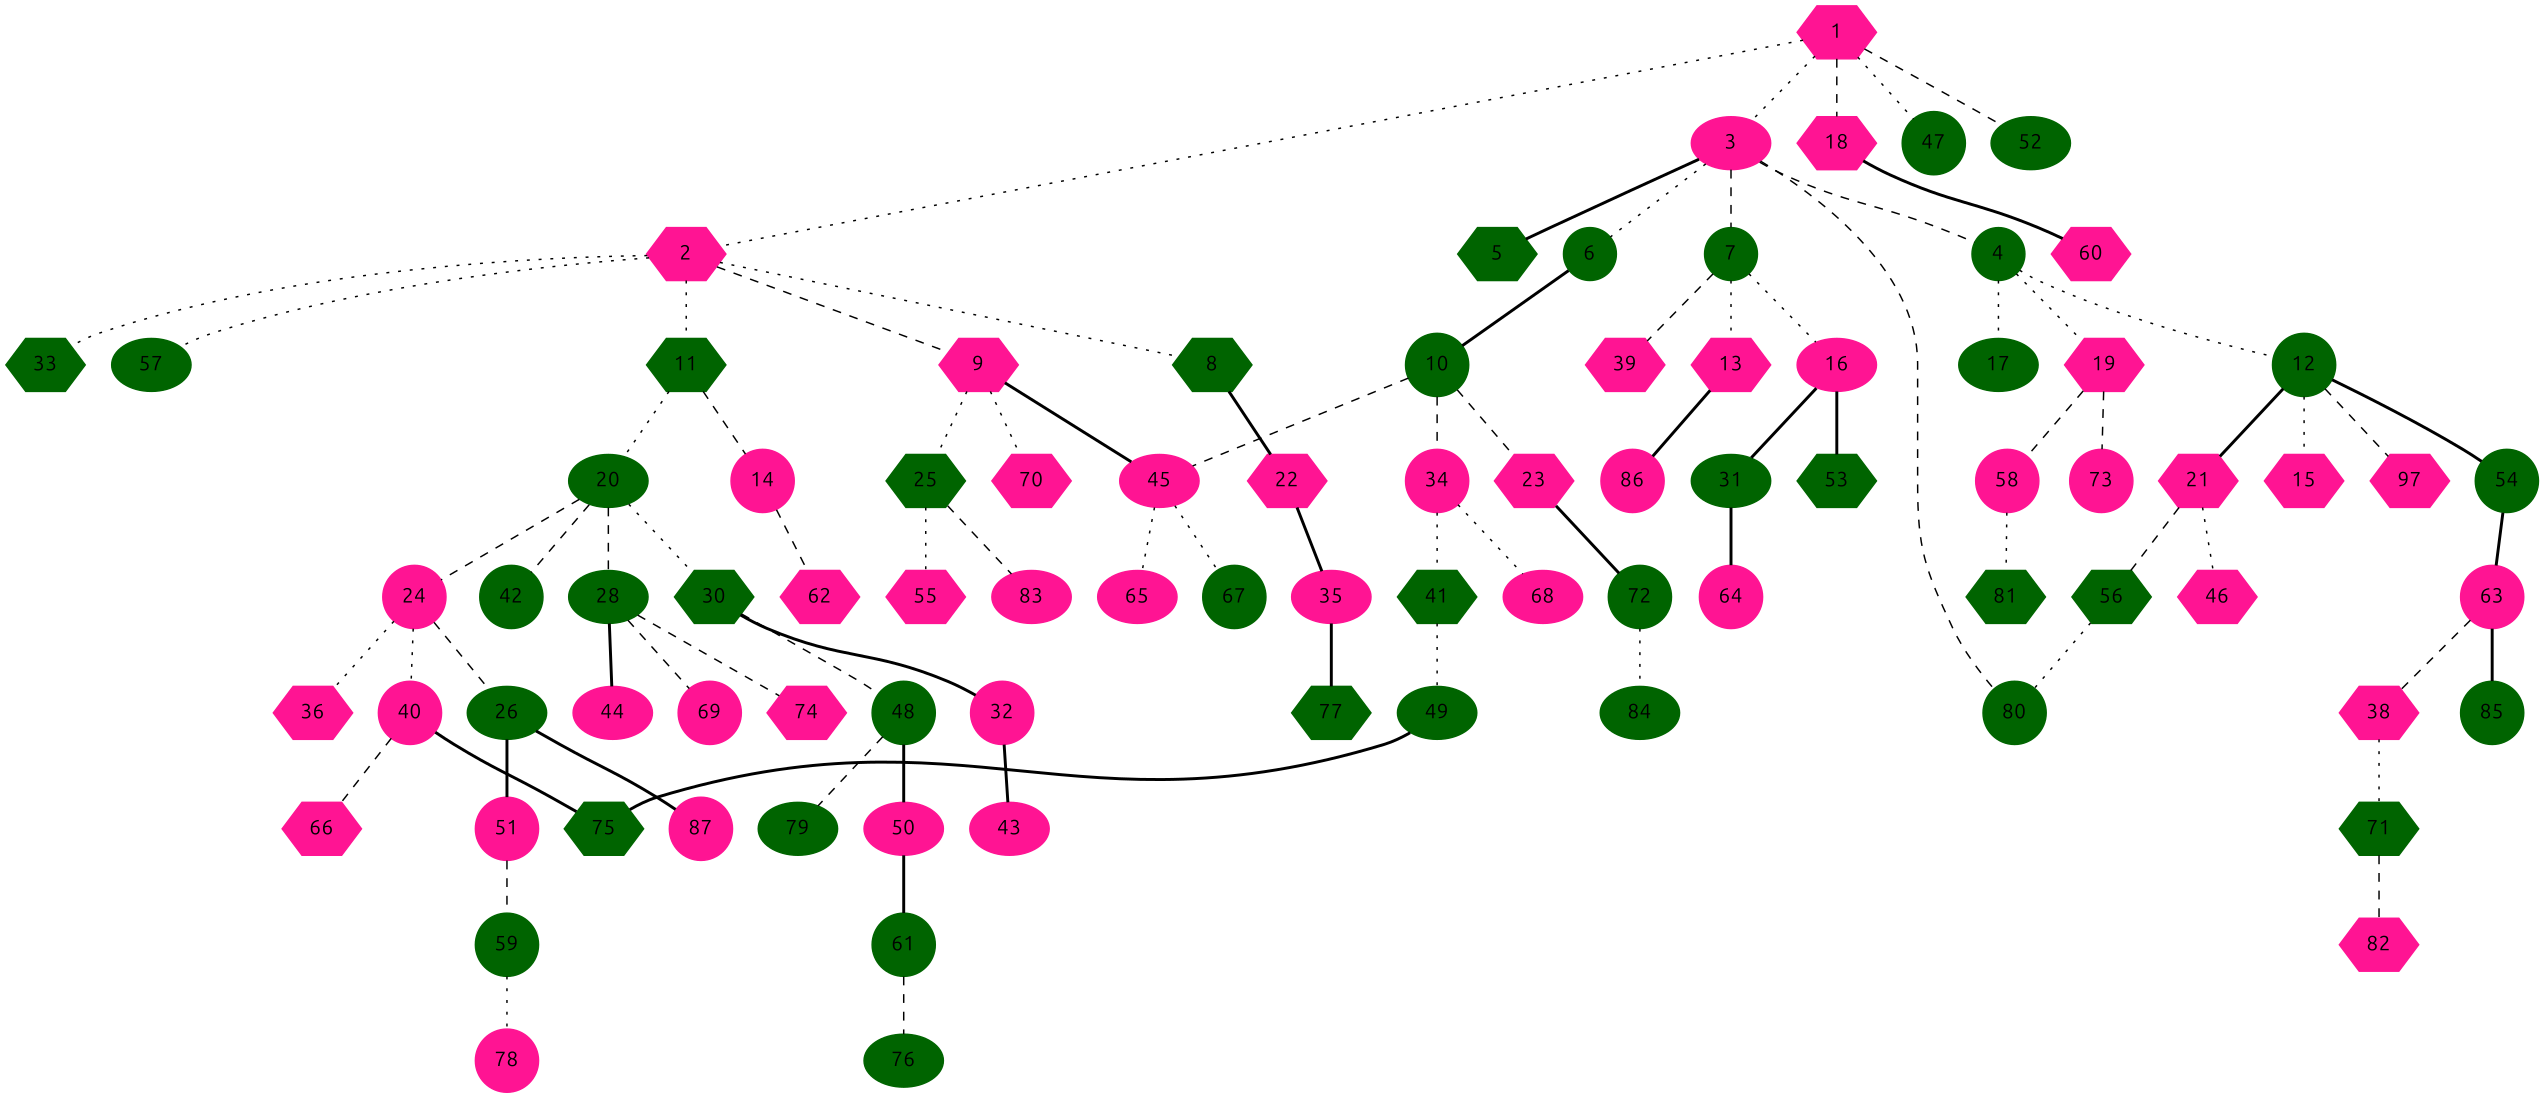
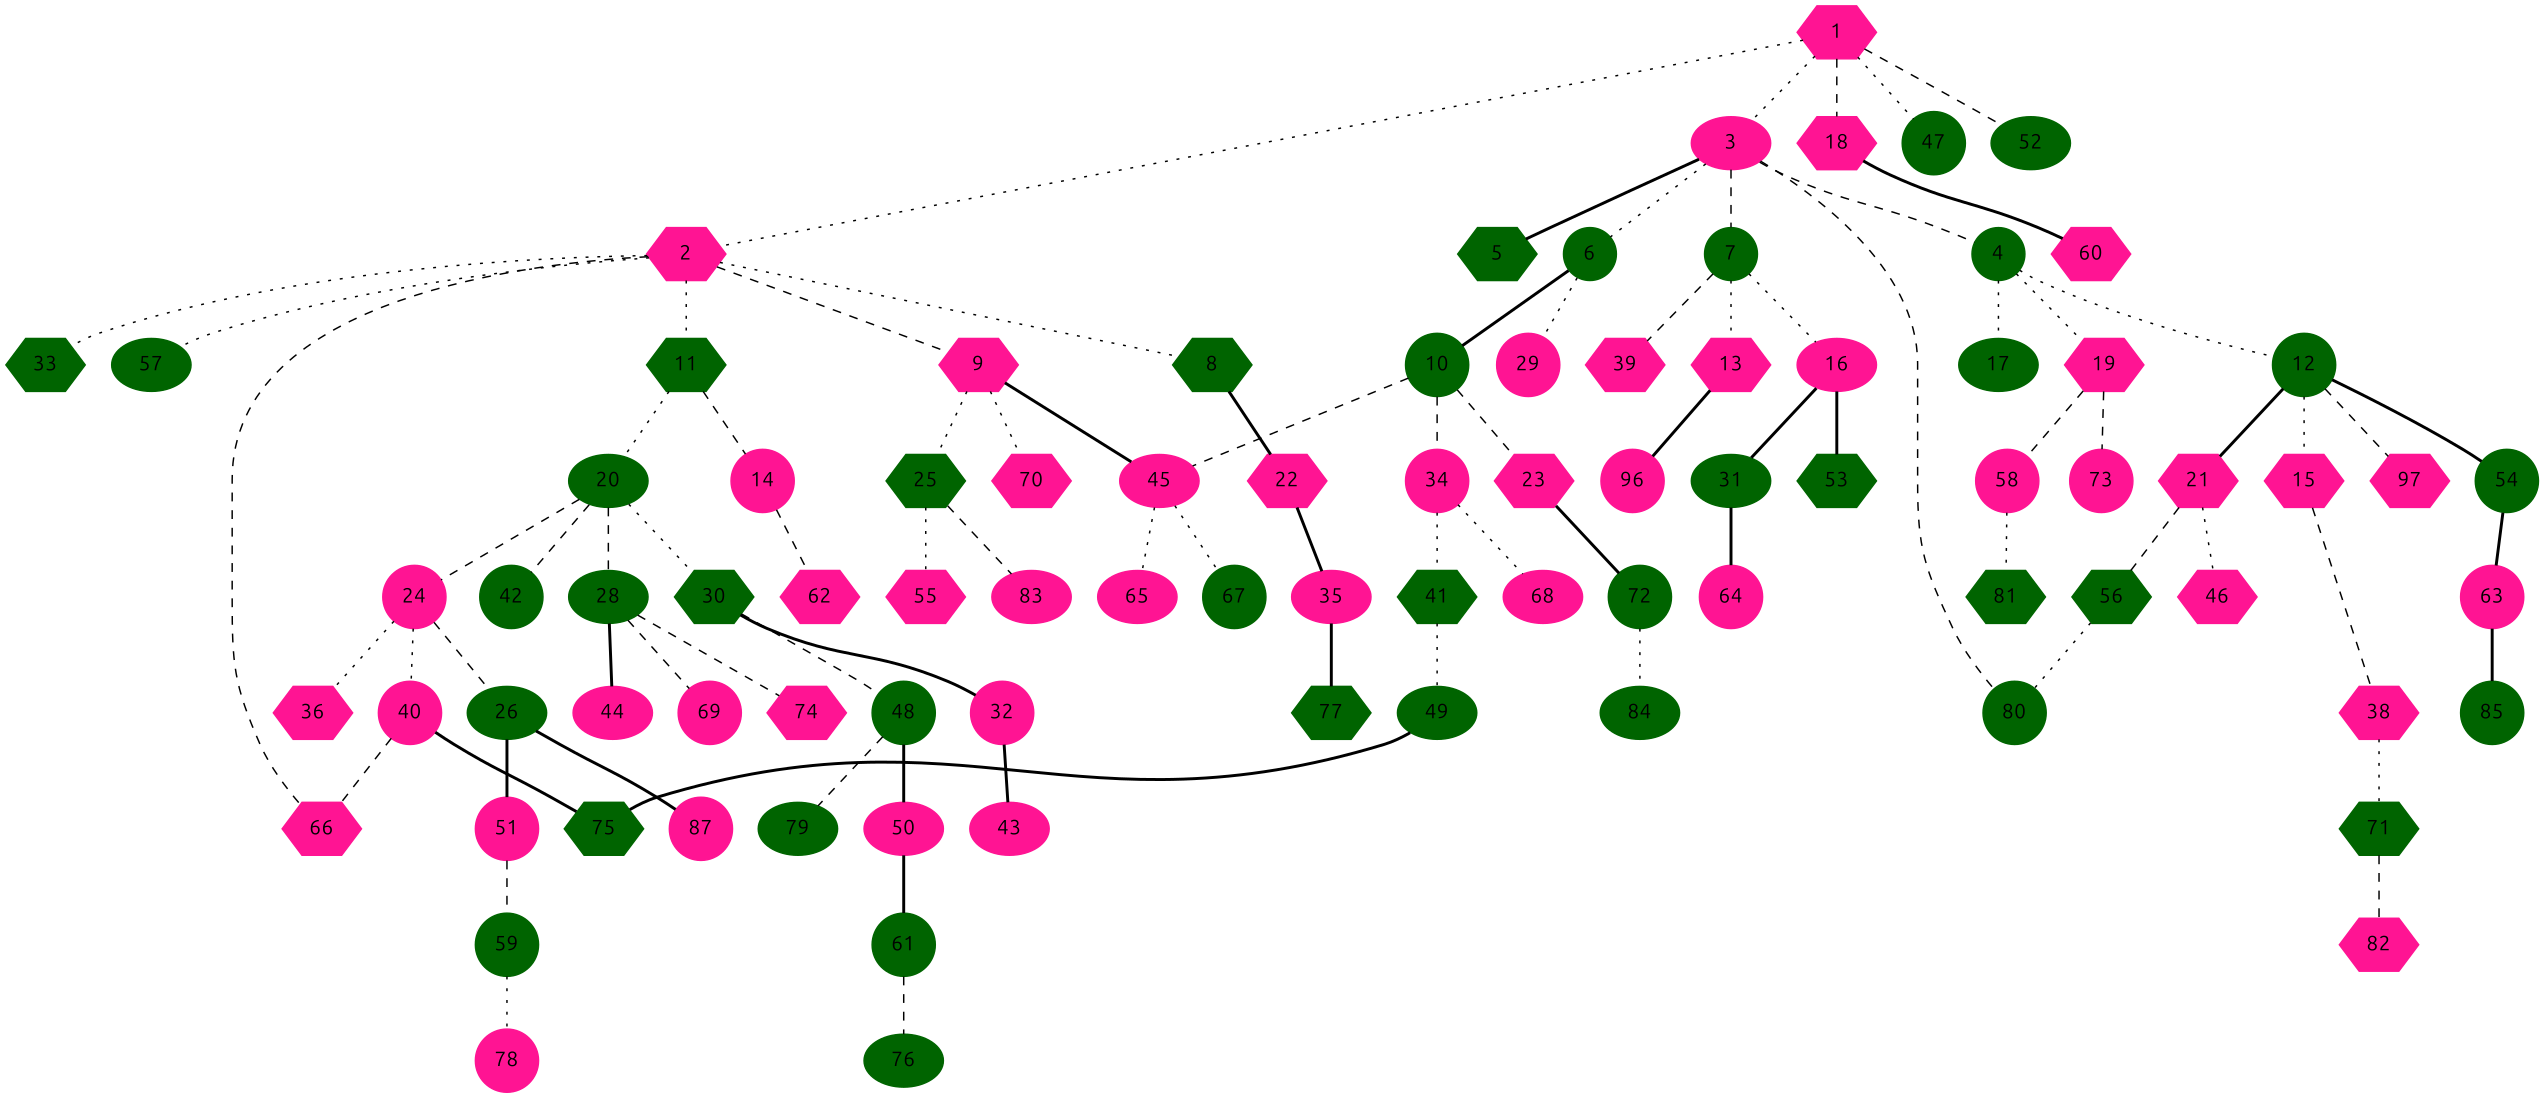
node "29": added
edge "2" -- "66": added
node "86": label "86" -> "96"
edge "63" -- "38": now "15" -- "38"
